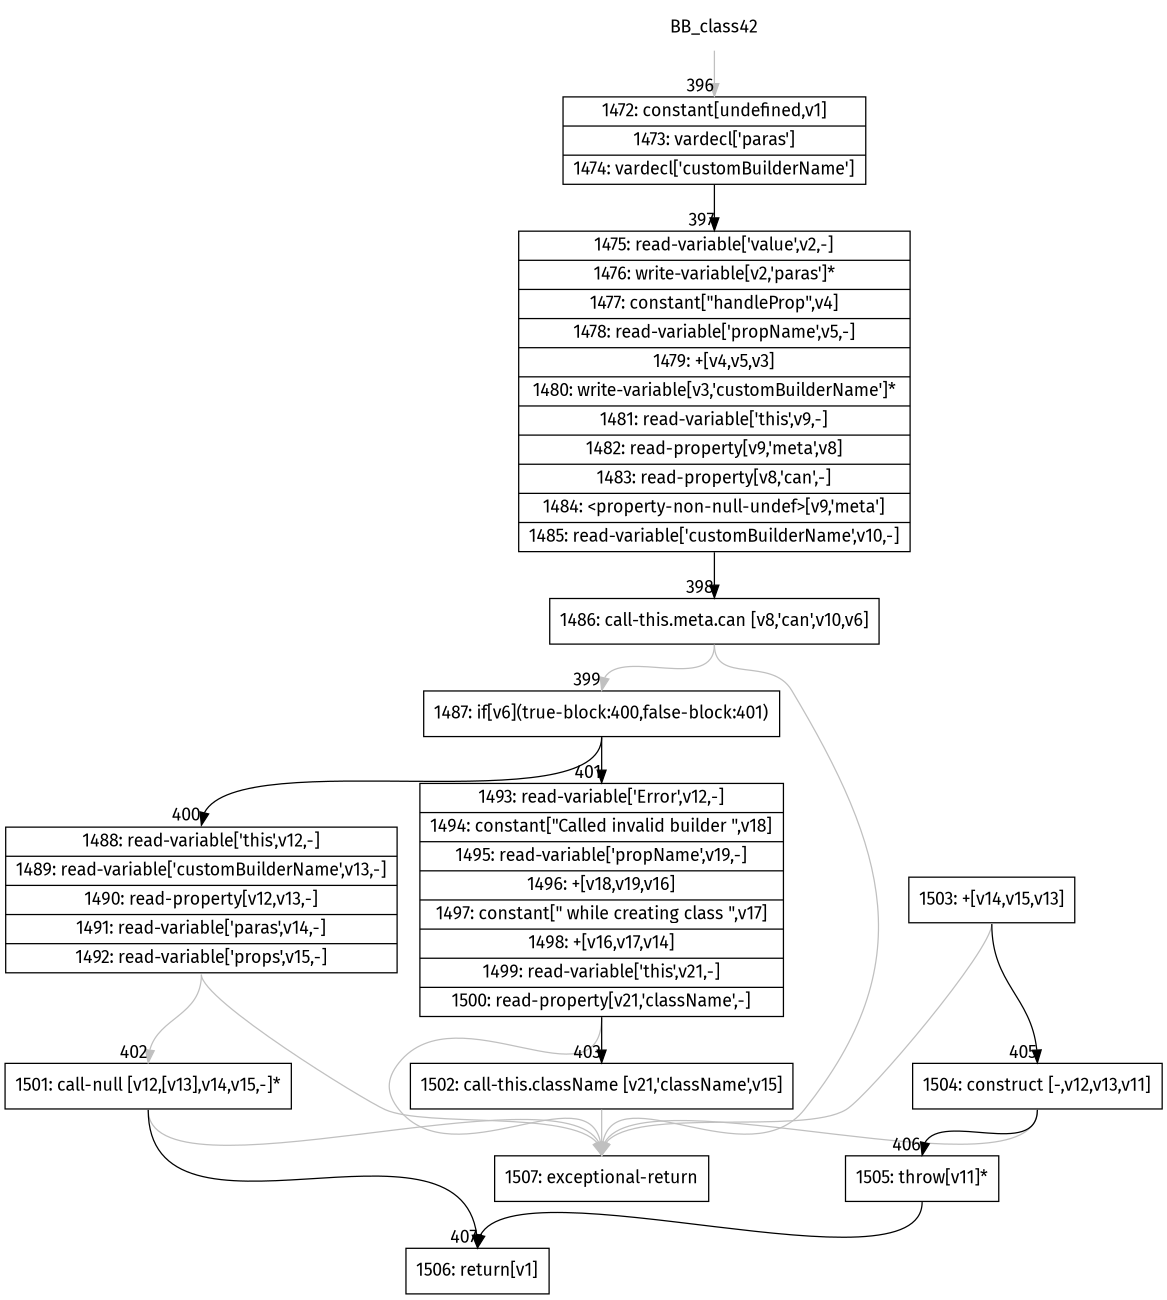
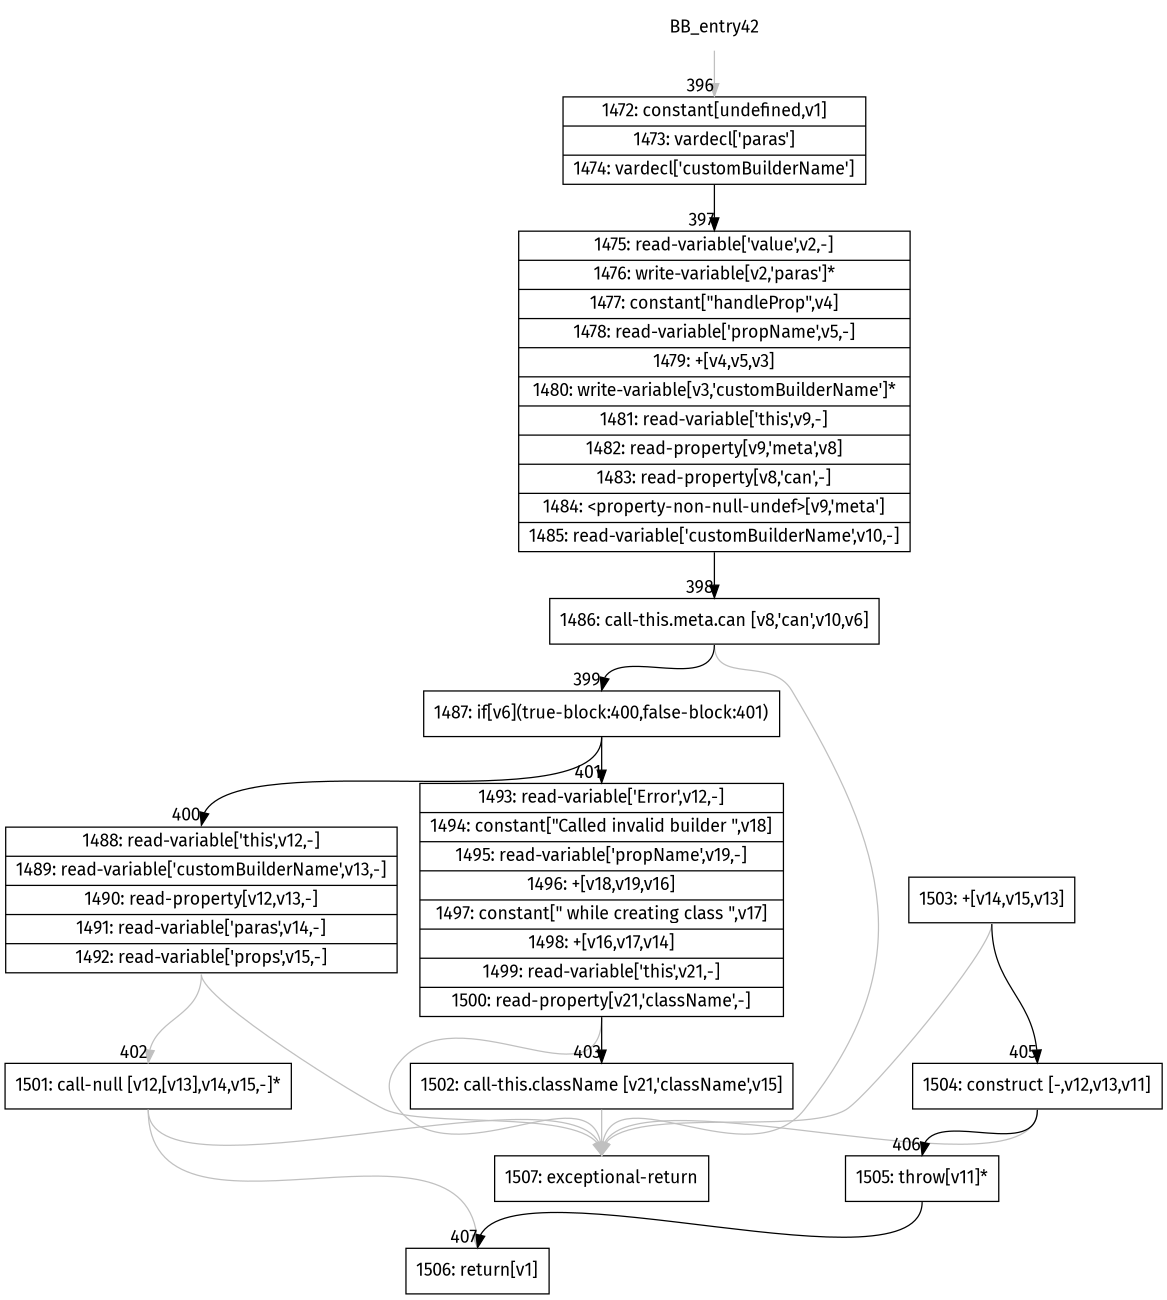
node "BB_class42": label "BB_class42" -> "BB_entry42"
edge "1486: call-this.meta.can [v8,'can',v10,v6]" -> "1487: if[v6](true-block:400,false-block:401)": color gray -> black
edge "1501: call-null [v12,[v13],v14,v15,-]*" -> "1506: return[v1]": color black -> gray
